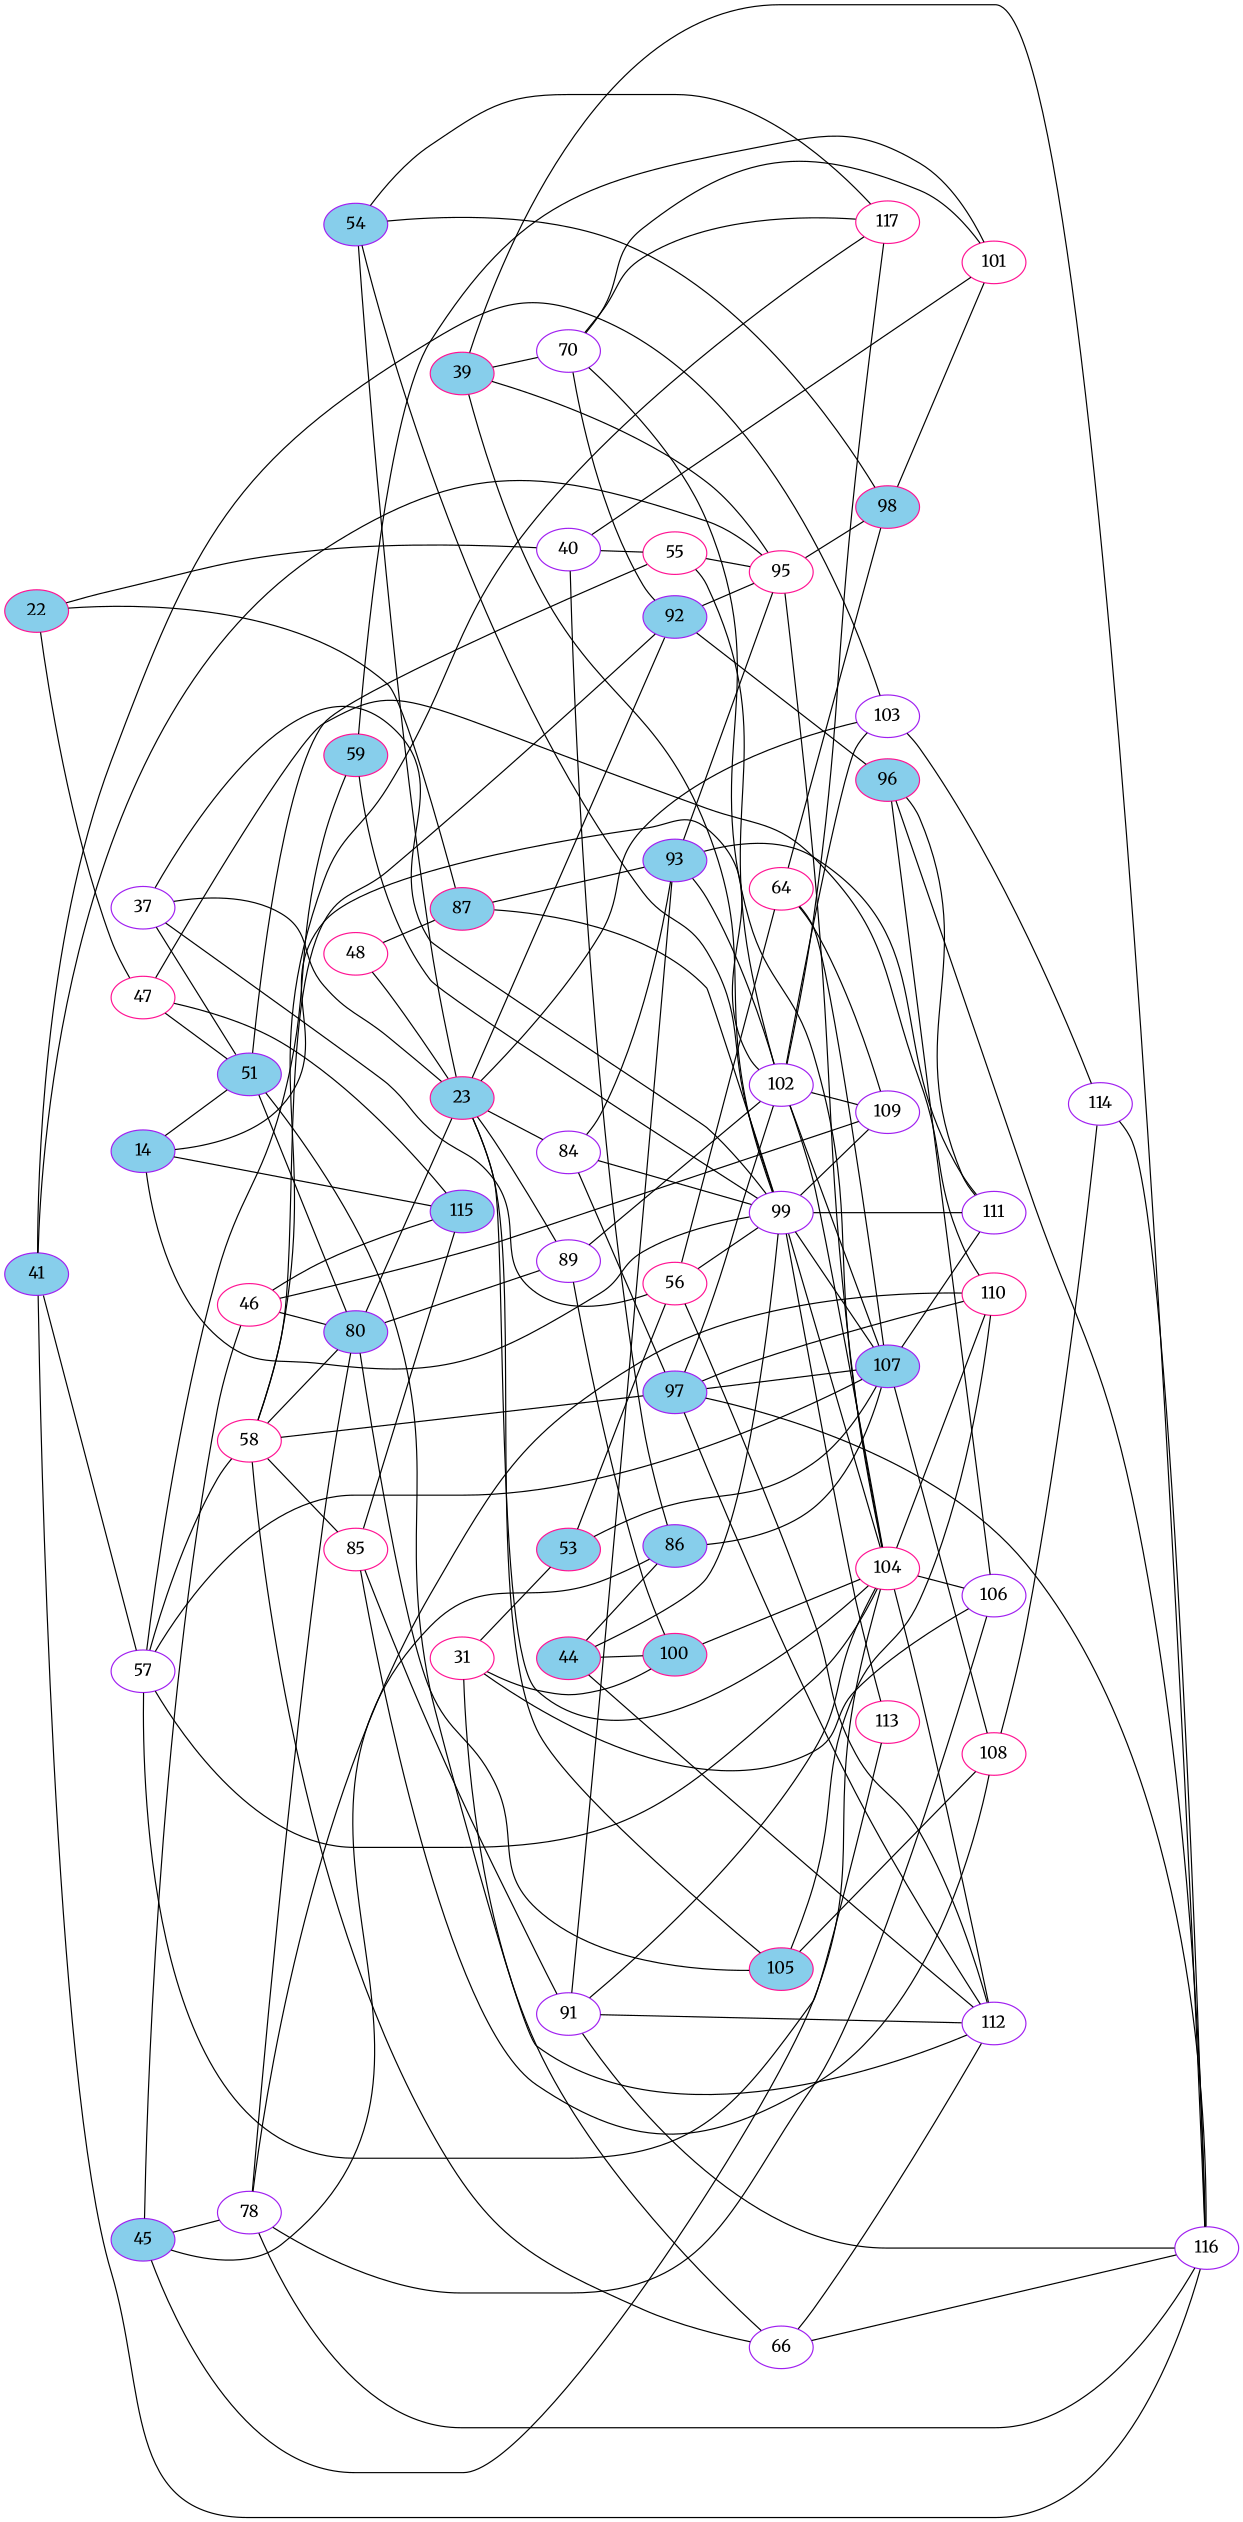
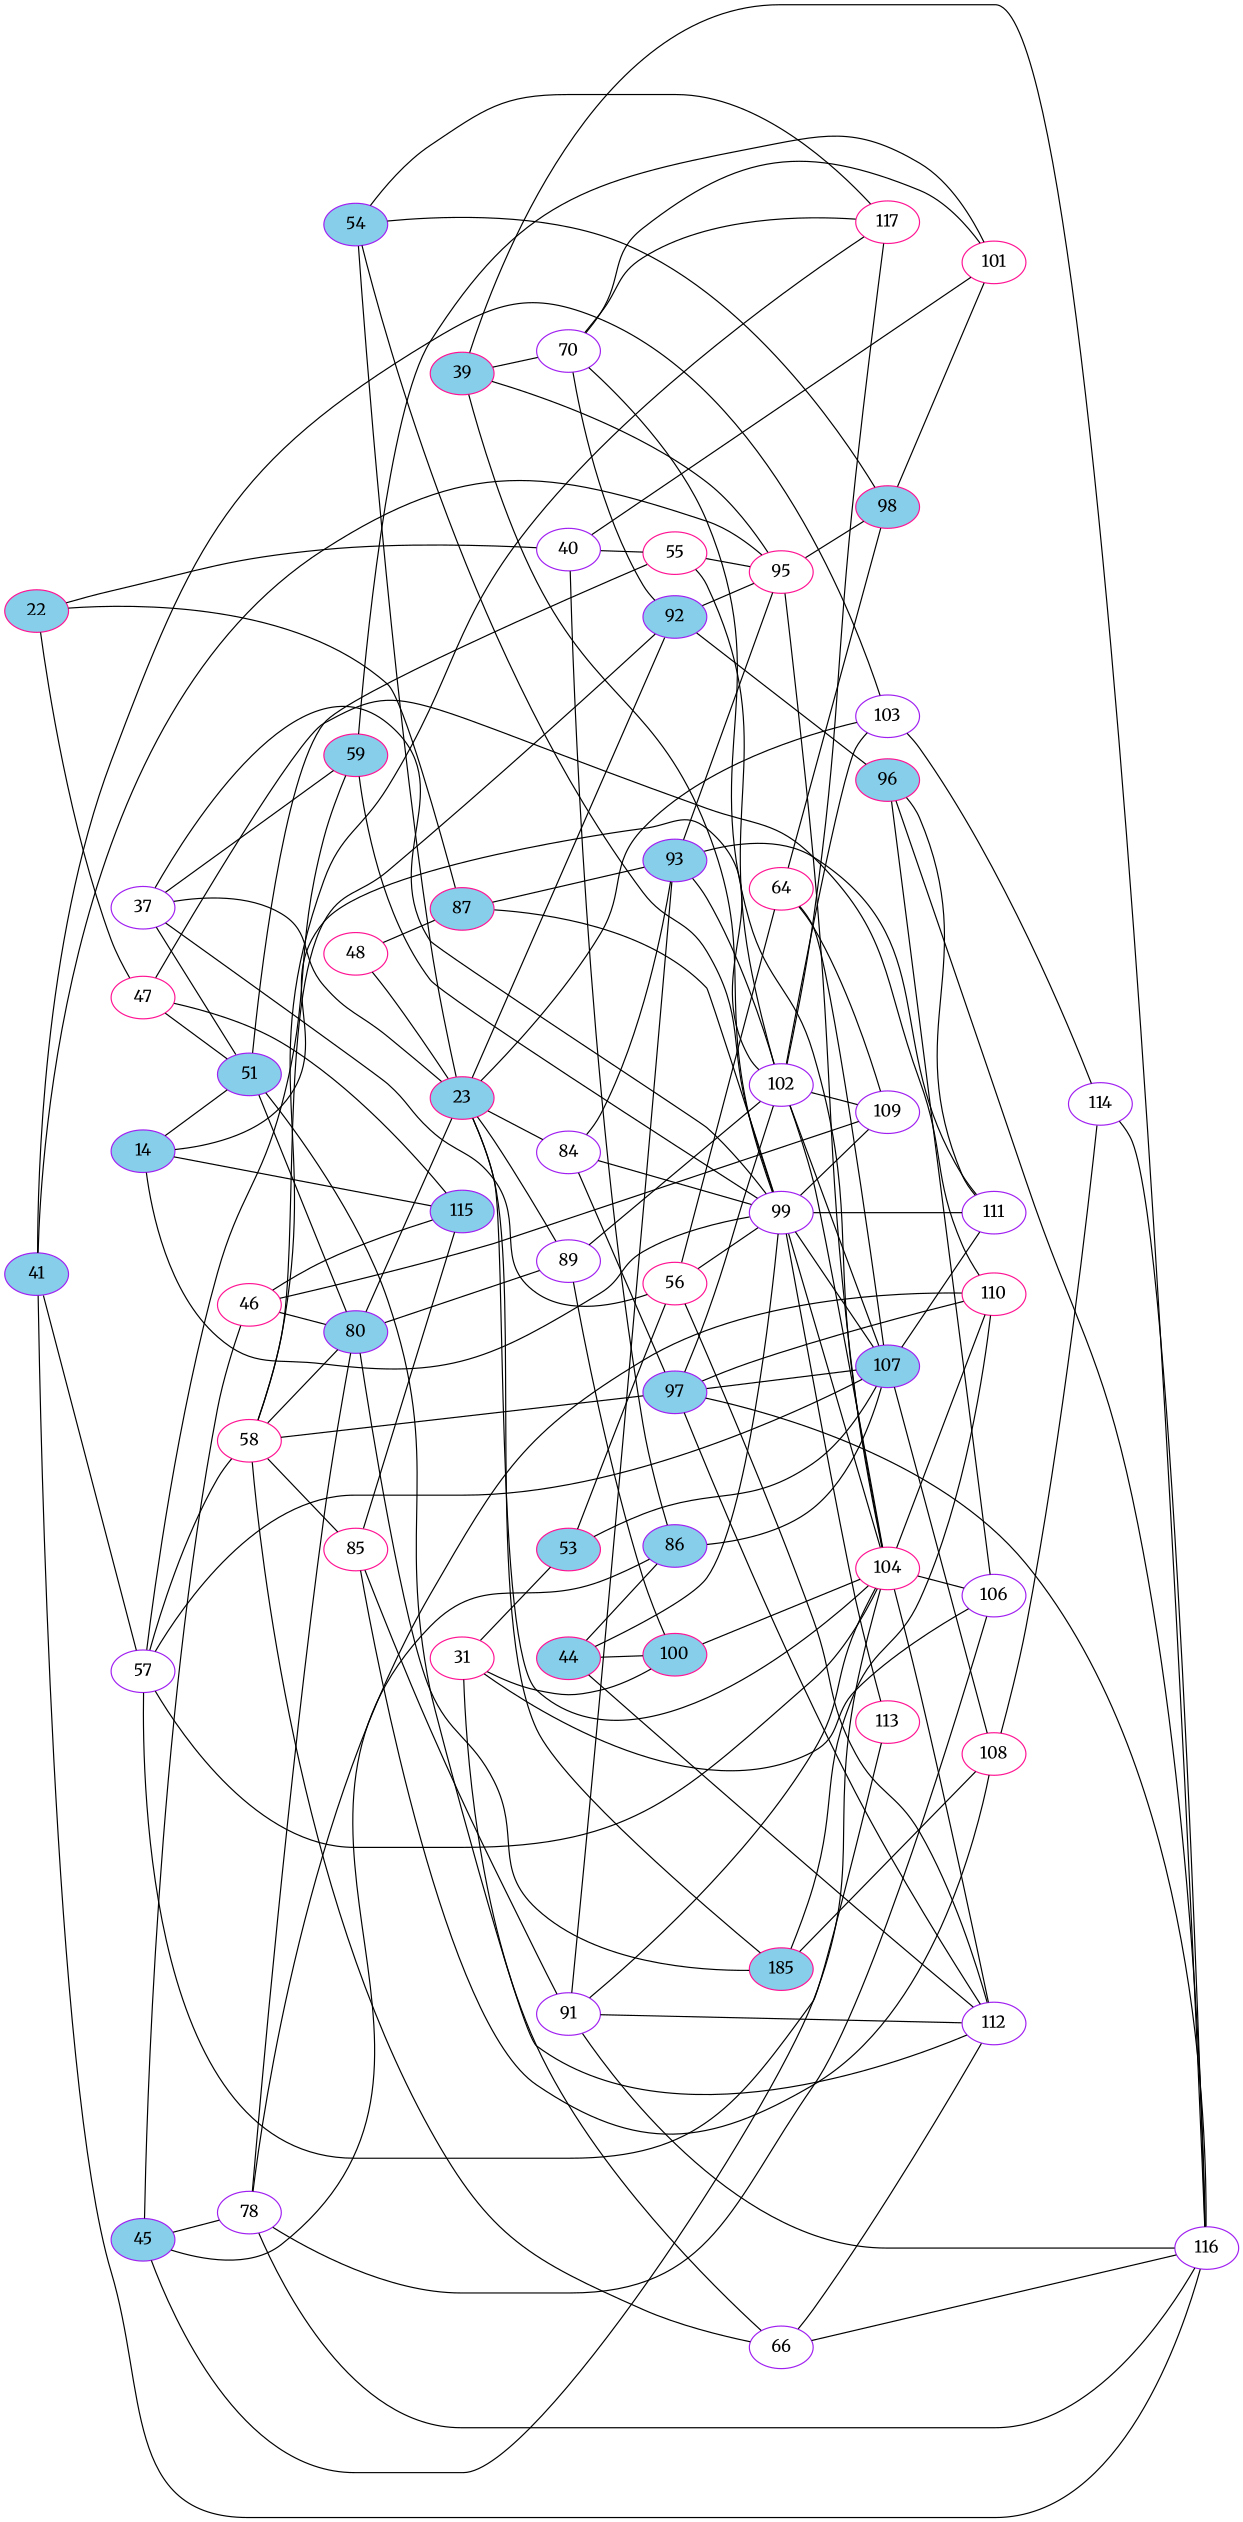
edge "59" -- "37": added
node "105": label "105" -> "185"
